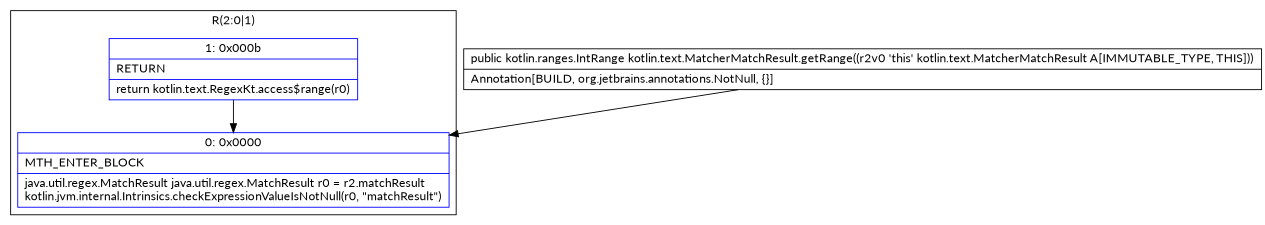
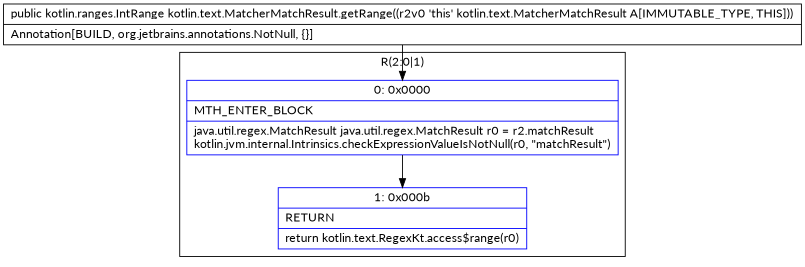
edge "1: 0x000b" -> "0: 0x0000": reversed
